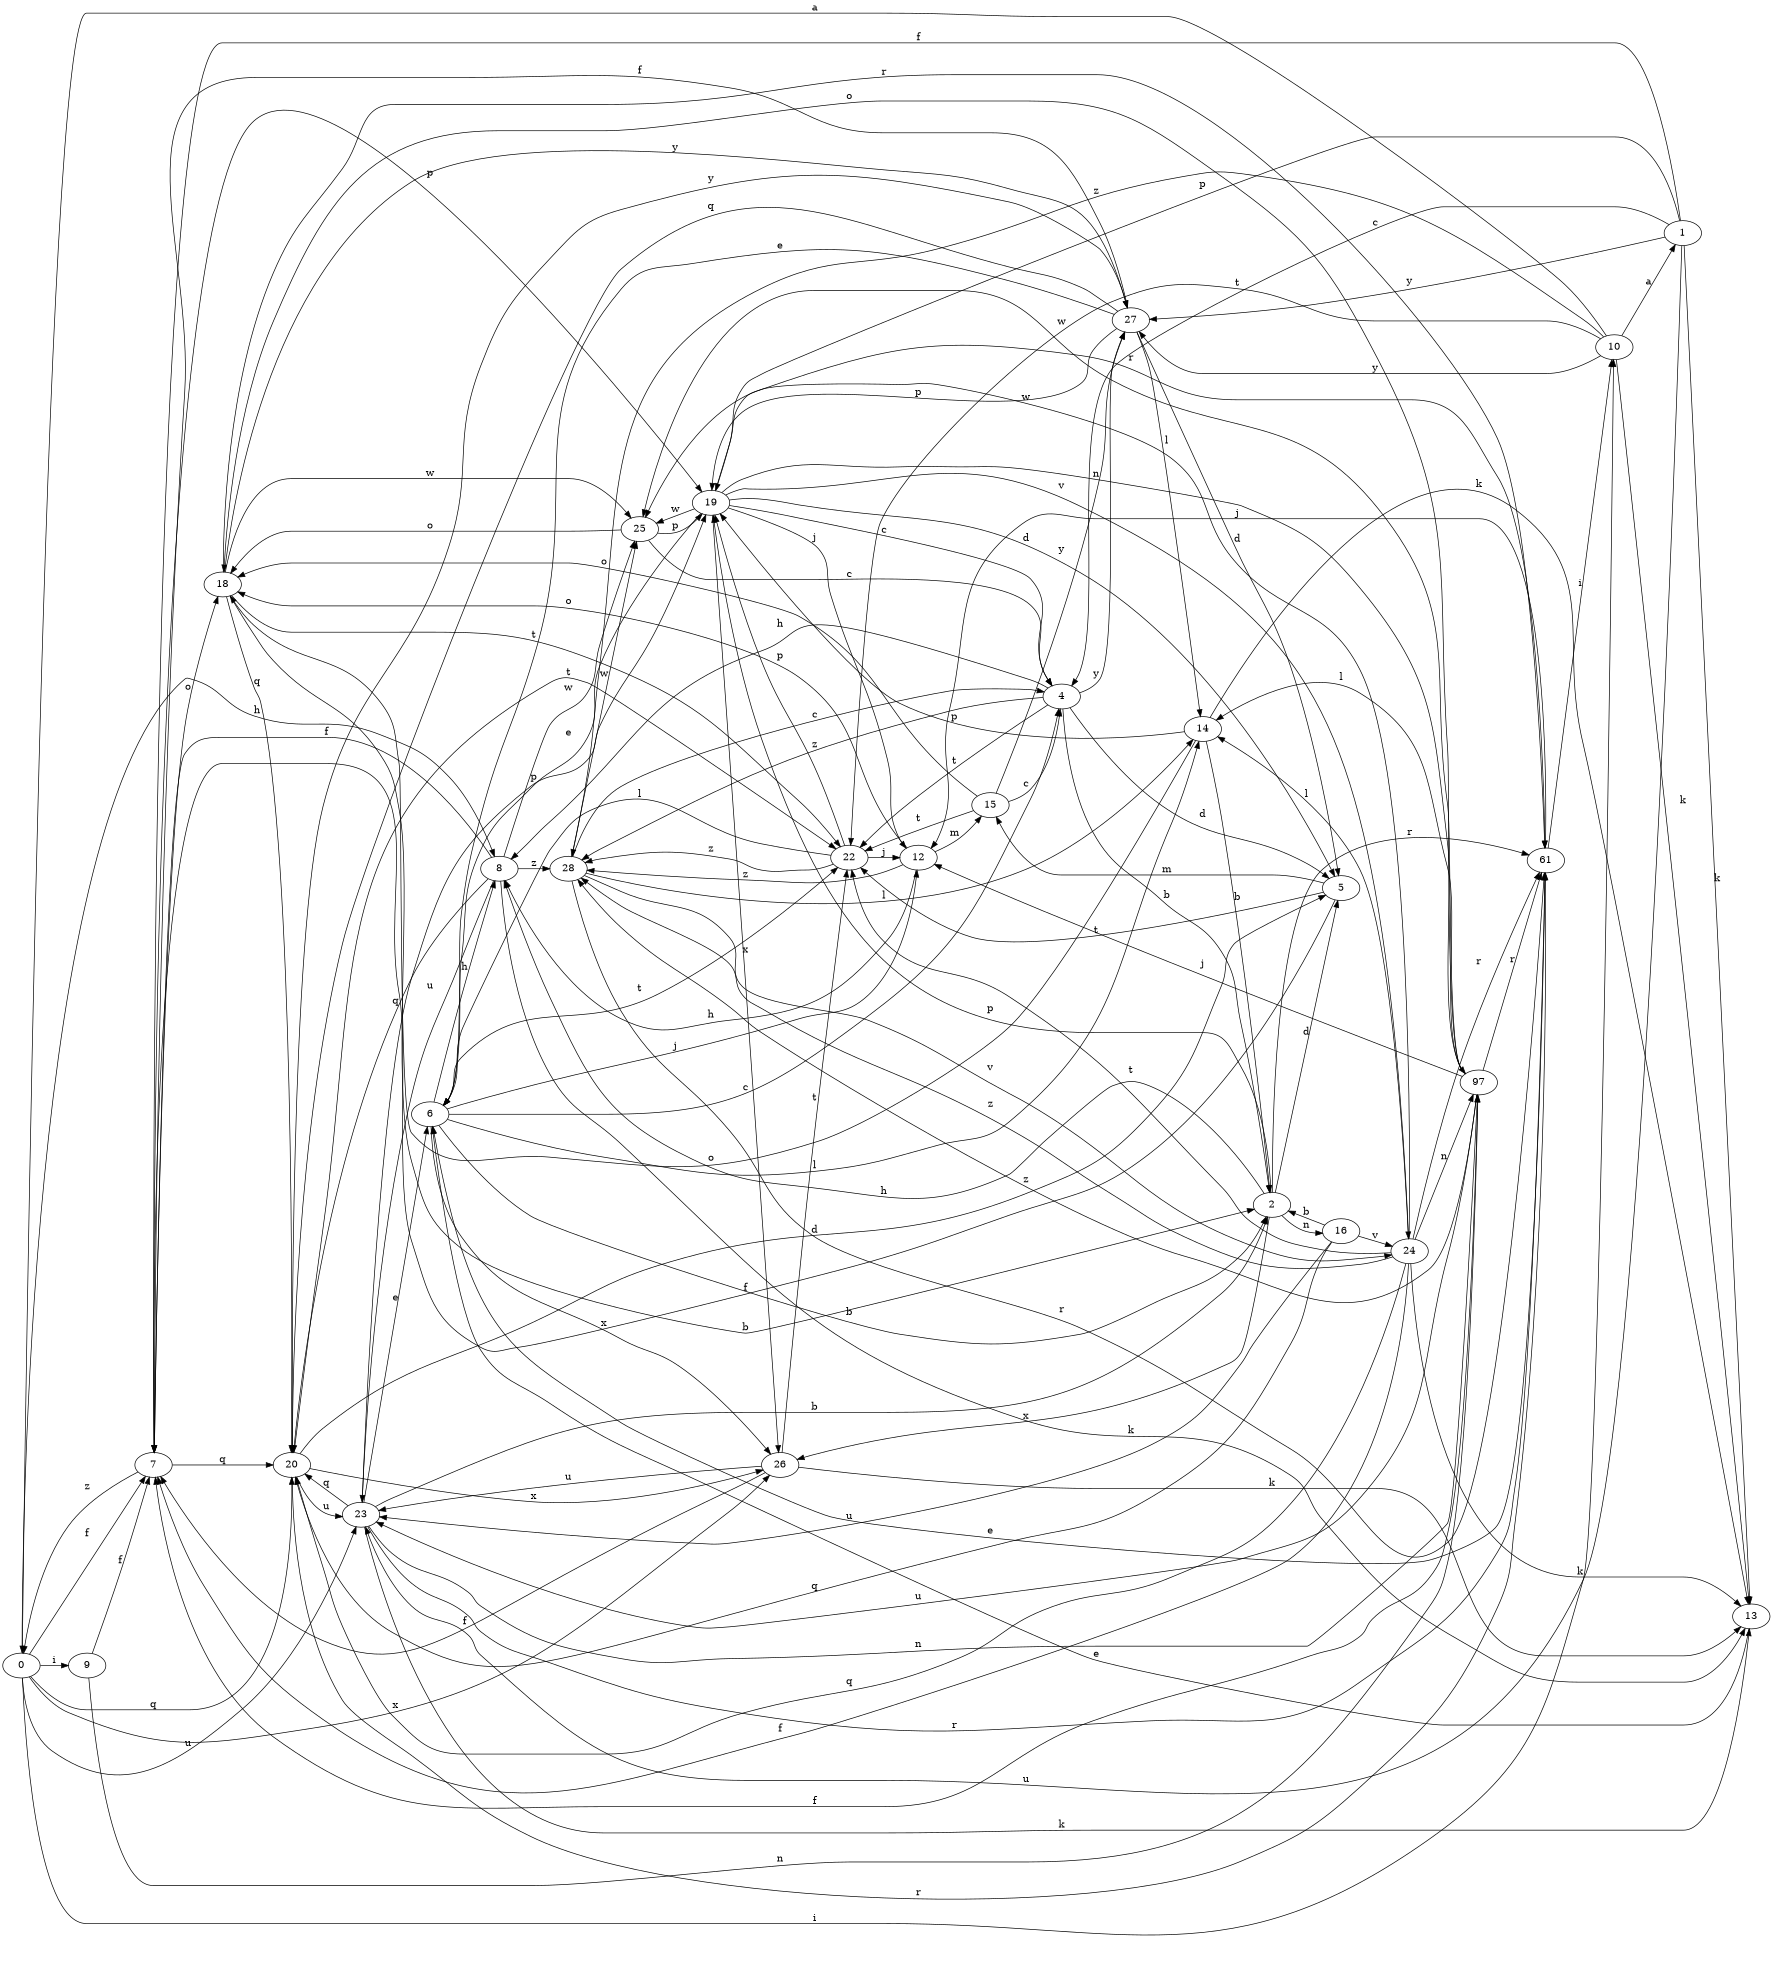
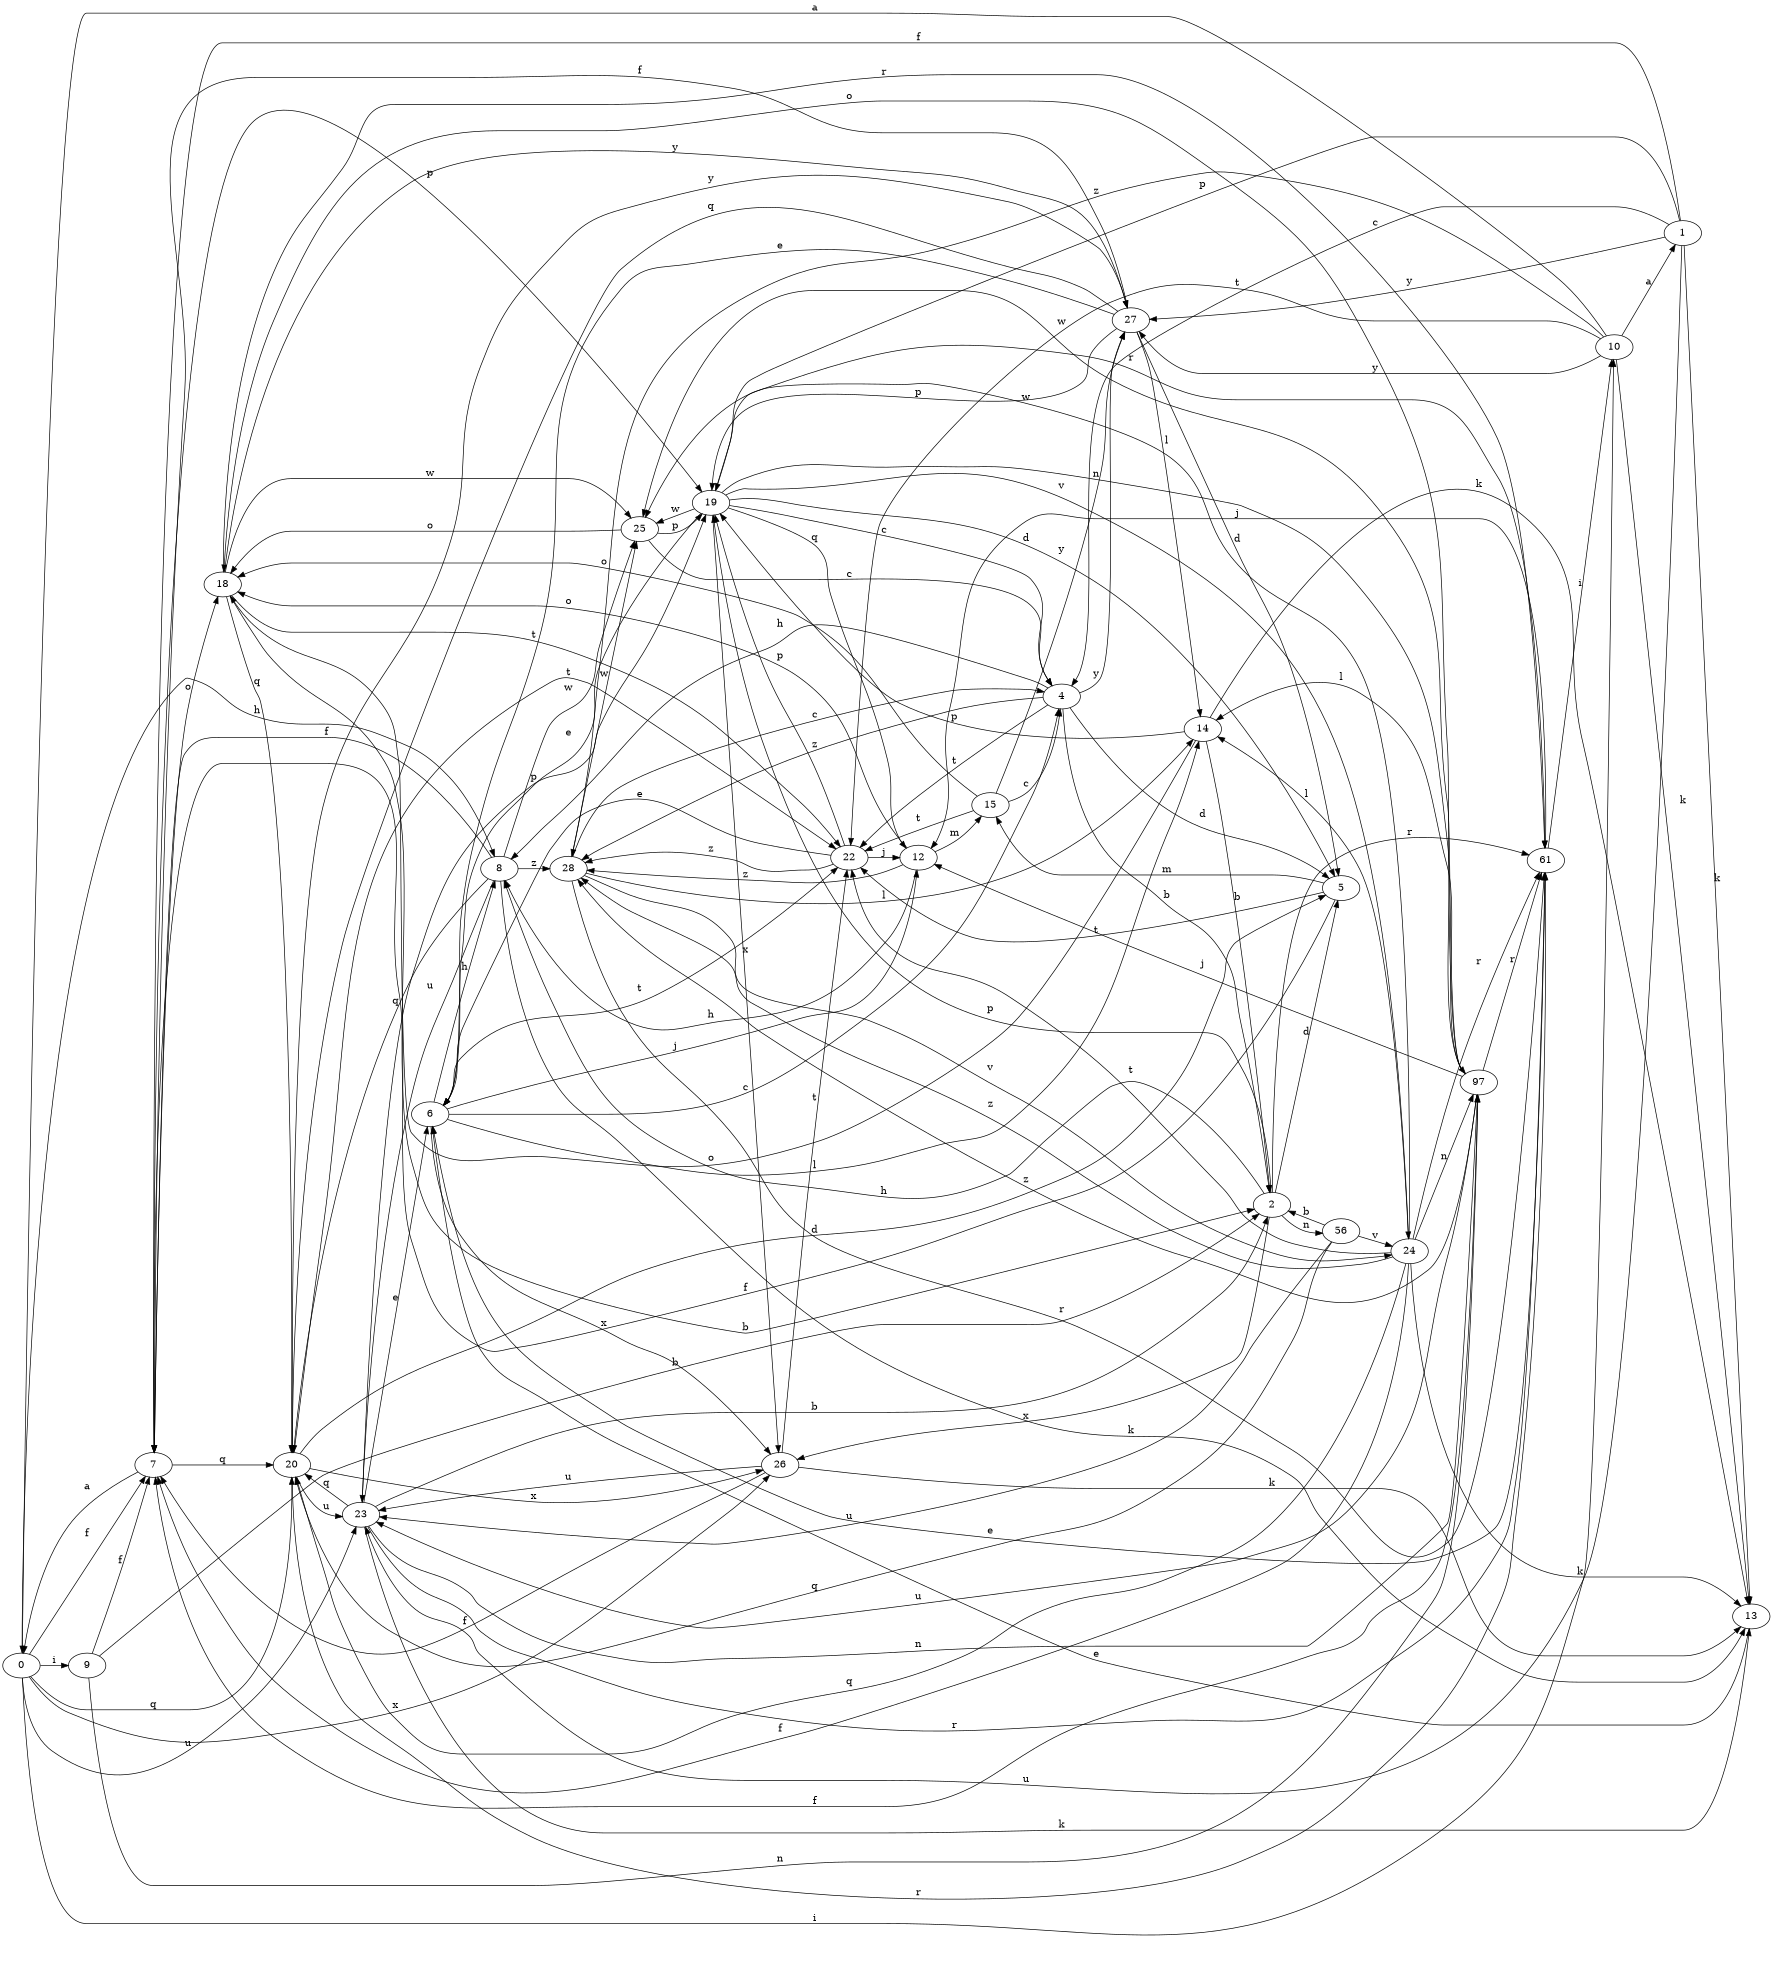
edge "19" -> "12": label "j" -> "q"
edge "22" -> "6": label "l" -> "e"
node "16": label "16" -> "56"
edge "6" -> "2": now "9" -> "2"
edge "7" -> "0": label "z" -> "a"
